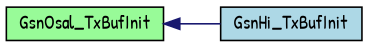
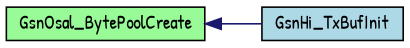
node "GsnOsal_TxBufInit": label "GsnOsal_TxBufInit" -> "GsnOsal_BytePoolCreate"
